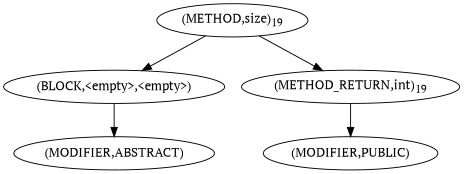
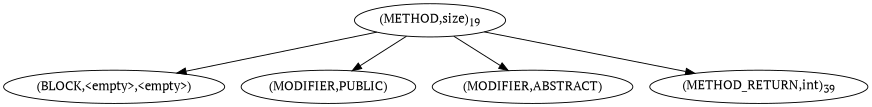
node "(METHOD_RETURN,int)": text "19" -> "39"
edge "(BLOCK,<empty>,<empty>)" -> "(MODIFIER,ABSTRACT)": now "(METHOD,size)" -> "(MODIFIER,ABSTRACT)"
edge "(METHOD_RETURN,int)" -> "(MODIFIER,PUBLIC)": now "(METHOD,size)" -> "(MODIFIER,PUBLIC)"
